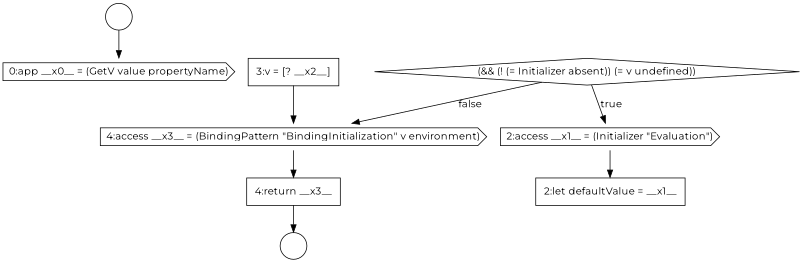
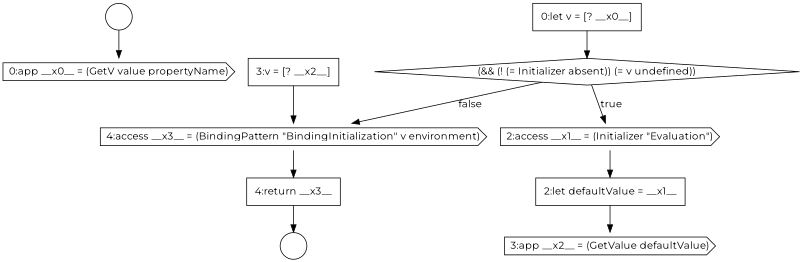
node "0:let v = [? __x0__]": added
node "3:app __x2__ = (GetValue defaultValue)": added
